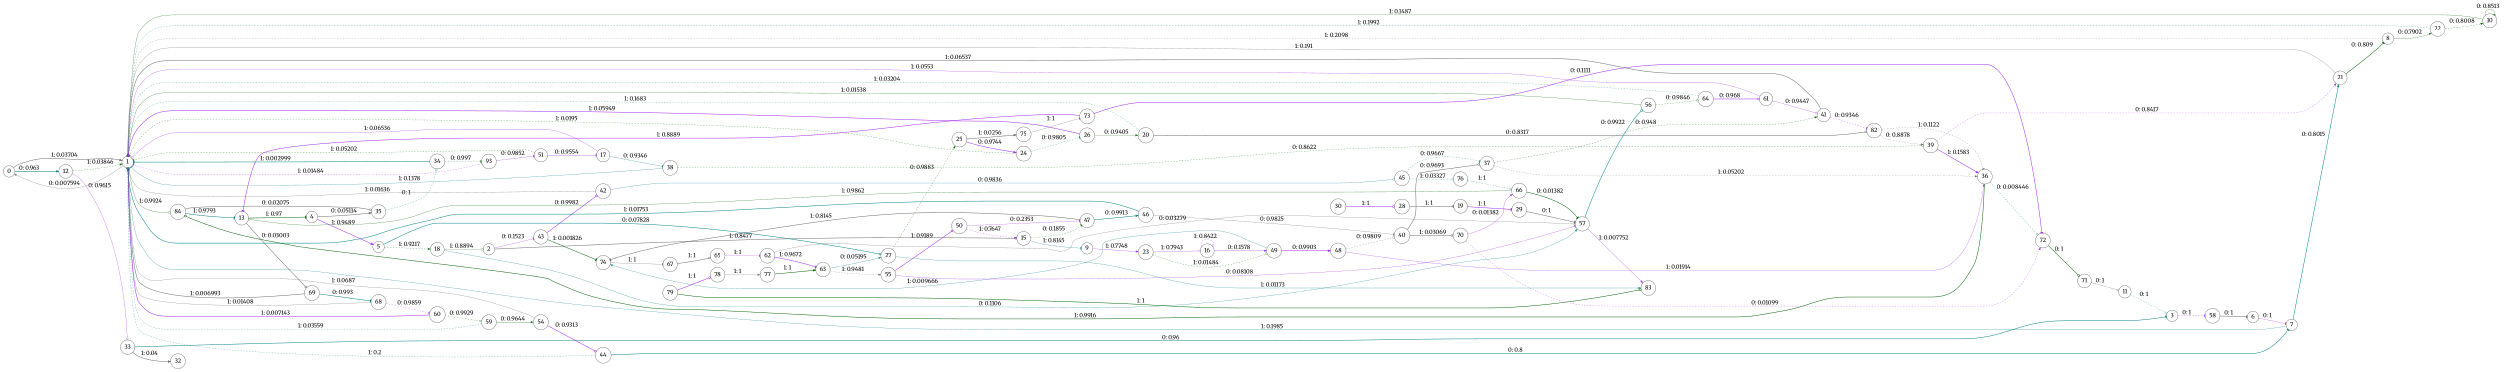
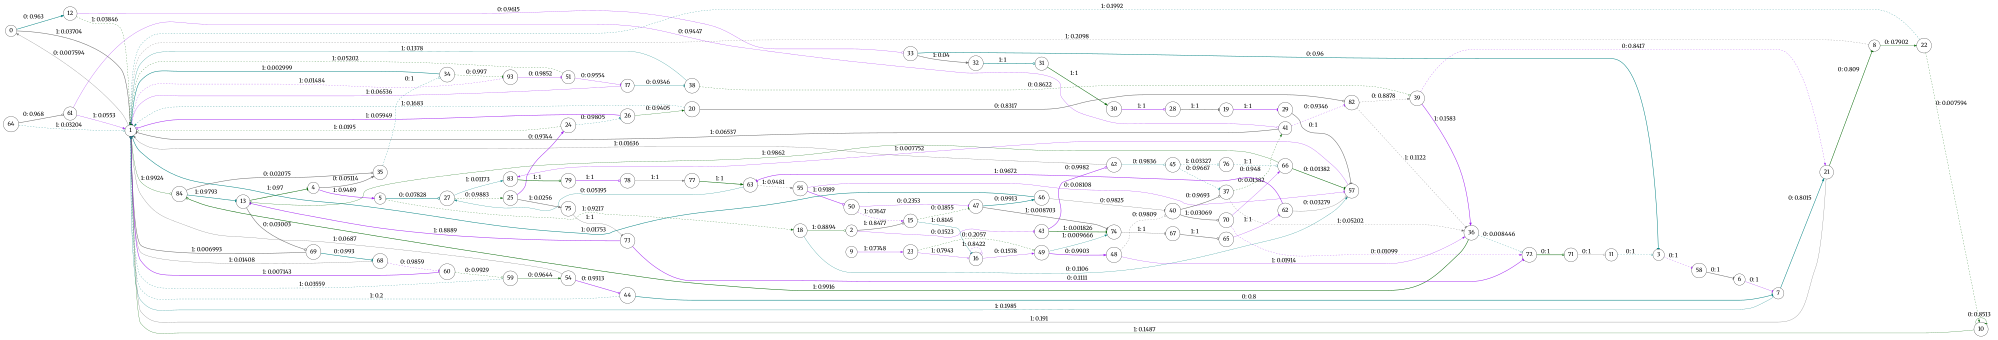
edge "22" -> "10": label "0: 0.8008   " -> "0: 0.007594  "
node "31": added
edge "64" -> "61": color purple -> gray40
node "56": removed
edge "47" -> "74": label "1: 0.8145   " -> "1: 0.008703  "
edge "15" -> "9": now "15" -> "16"
edge "23" -> "49": label "1: 0.01484  " -> "0: 0.2057   "
edge "79" -> "83": reversed
